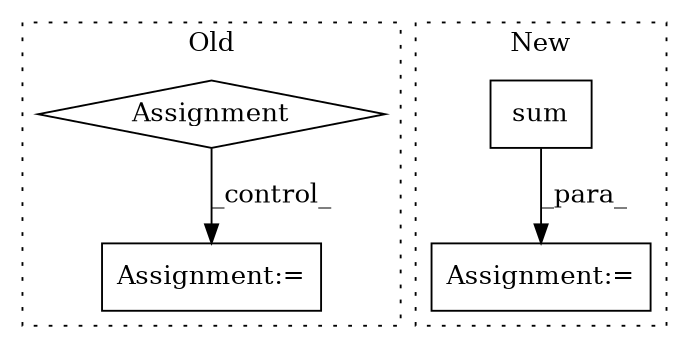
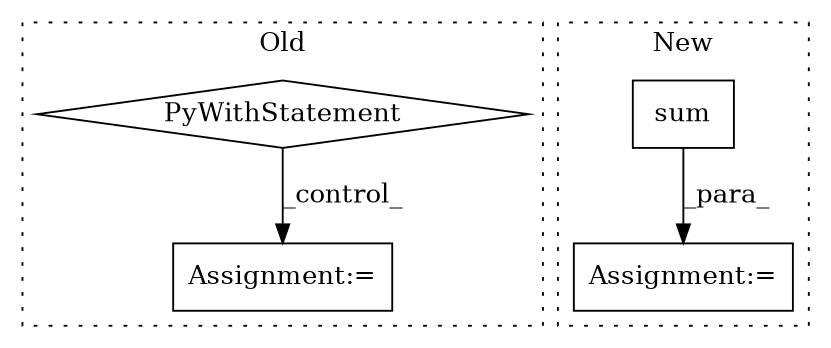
node "Assignment": label "Assignment" -> "PyWithStatement"
